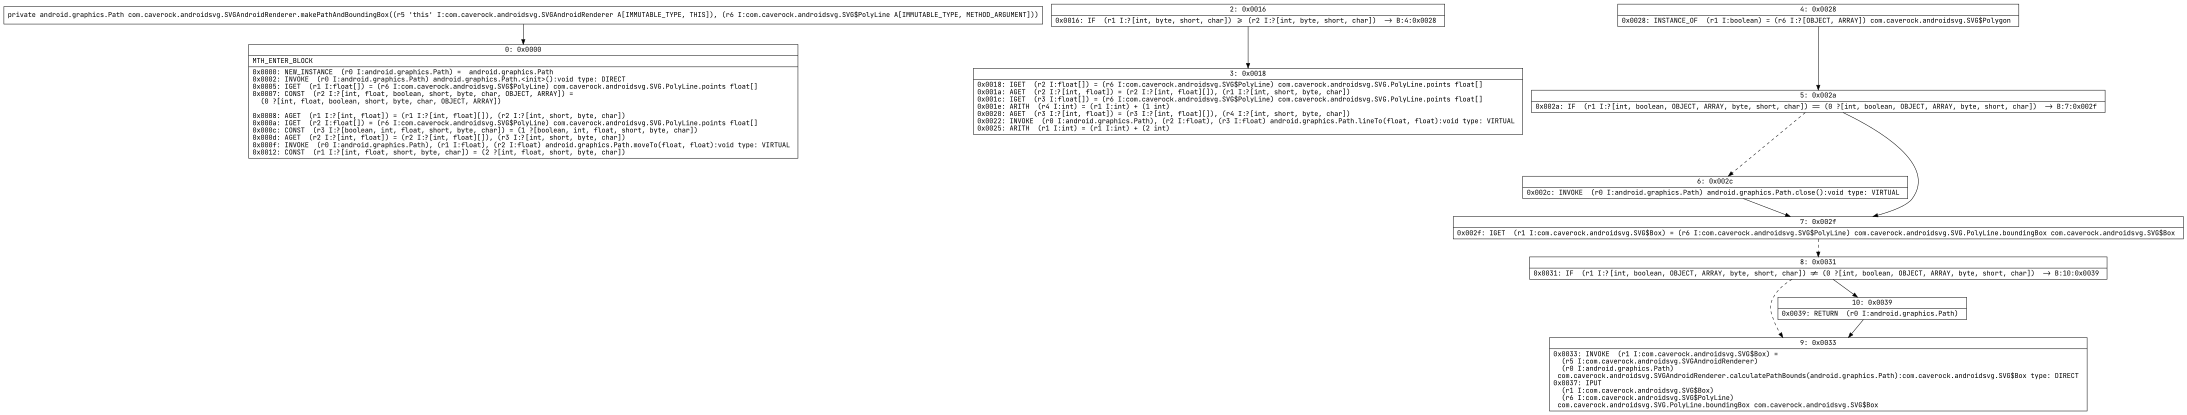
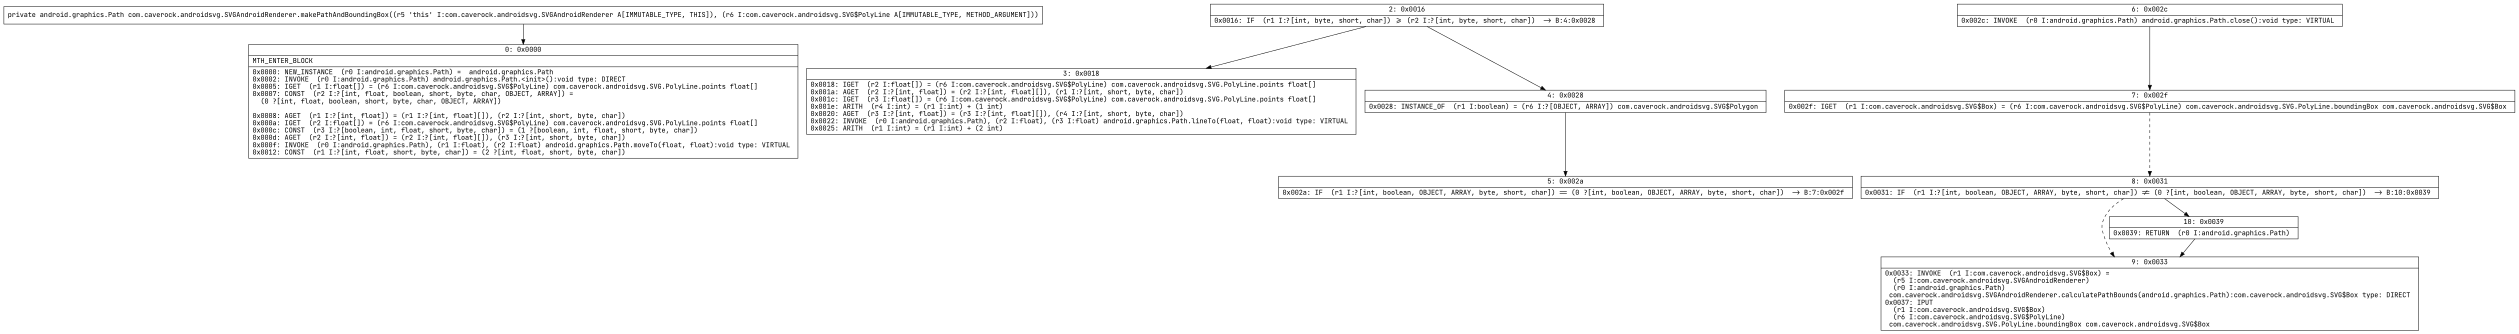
edge "2: 0x0016" -> "4: 0x0028": added
edge "5: 0x002a" -> "6: 0x002c": removed
edge "5: 0x002a" -> "7: 0x002f": removed
